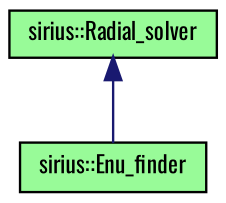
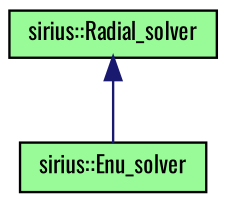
node "sirius::Enu_finder": label "sirius::Enu_finder" -> "sirius::Enu_solver"
